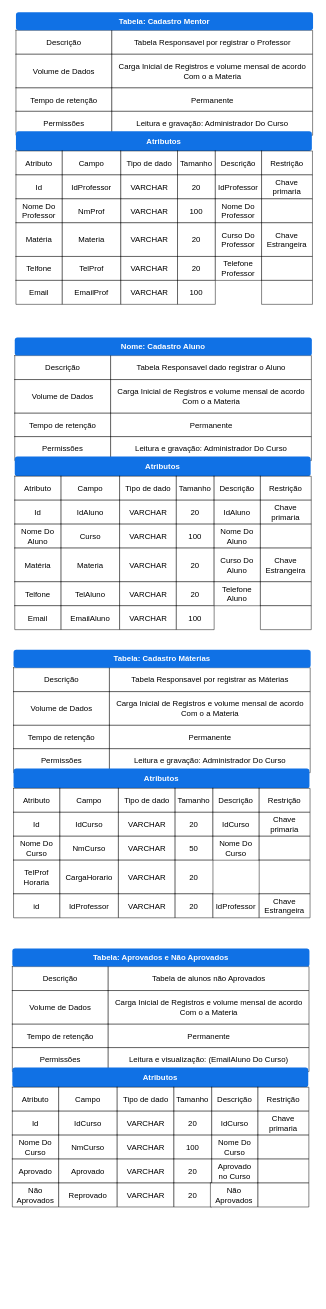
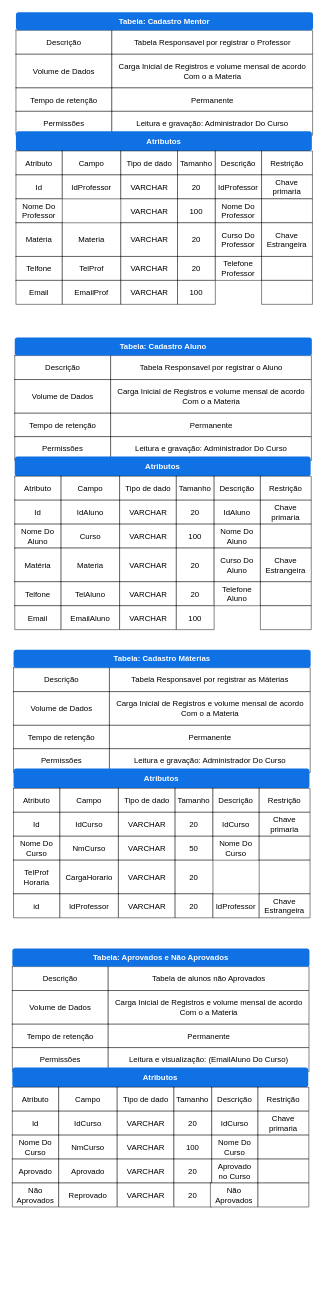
node "NmProf": removed
node "Nome: Cadastro Aluno": label "Nome: Cadastro Aluno" -> "Tabela: Cadastro Aluno"
node "Tabela Responsavel dado registrar o Aluno": label "Tabela Responsavel dado registrar o Aluno" -> "Tabela Responsavel por registrar o Aluno"
